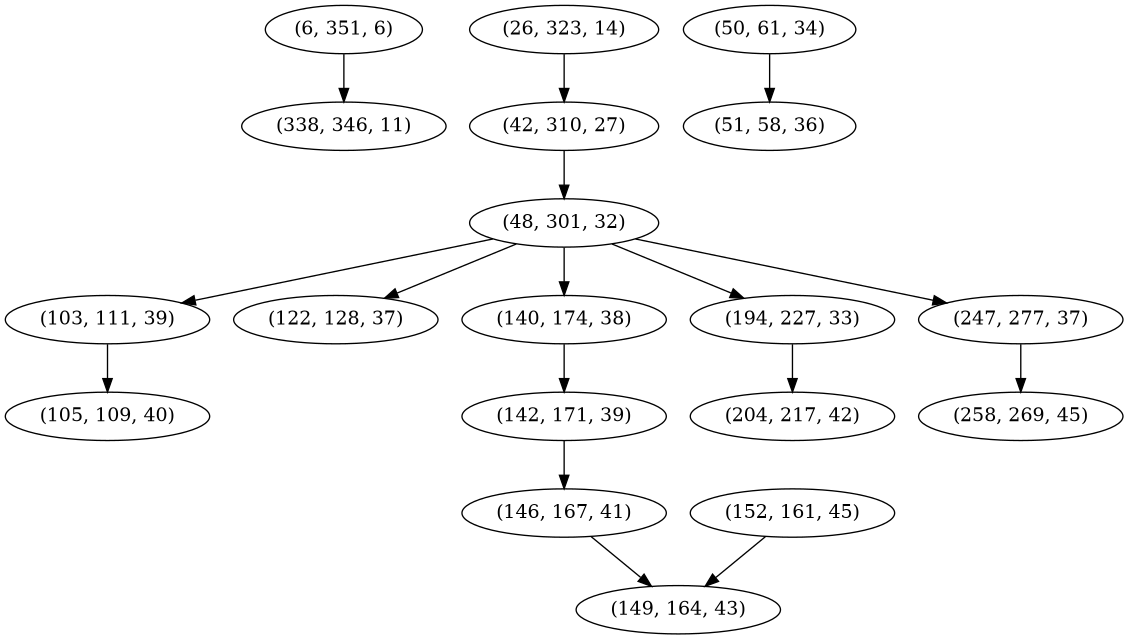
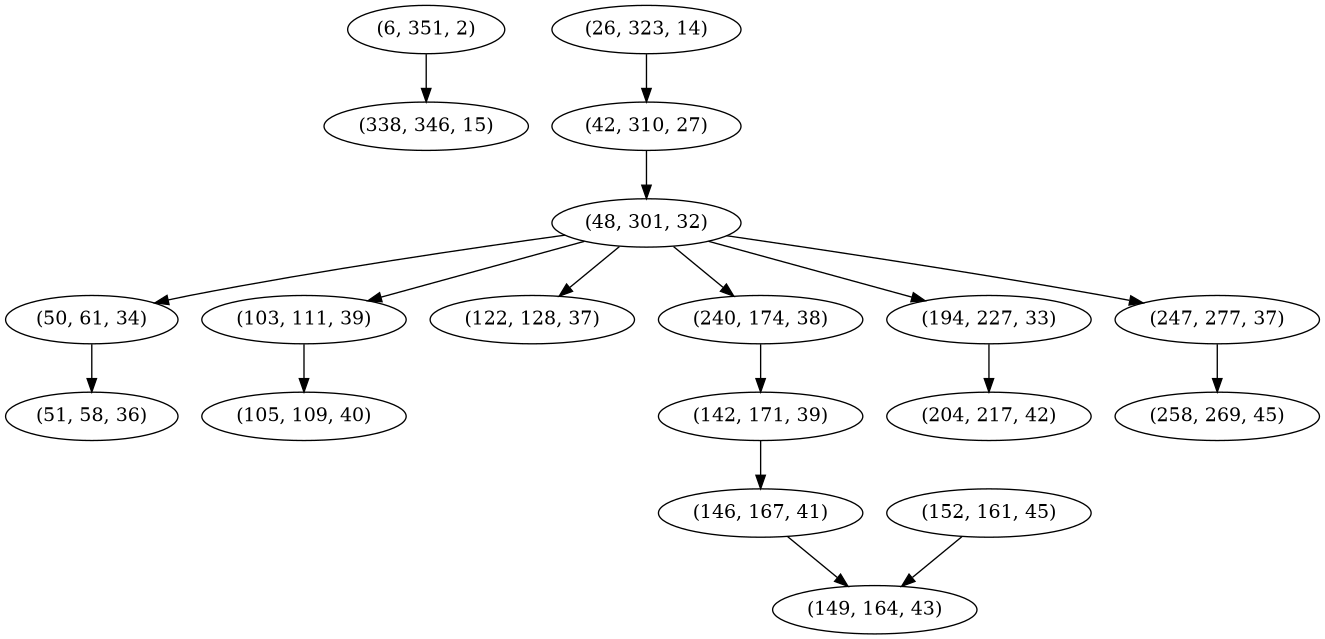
node "(6, 351, 6)": label "(6, 351, 6)" -> "(6, 351, 2)"
node "(338, 346, 11)": label "(338, 346, 11)" -> "(338, 346, 15)"
edge "(48, 301, 32)" -> "(50, 61, 34)": added
node "(140, 174, 38)": label "(140, 174, 38)" -> "(240, 174, 38)"
